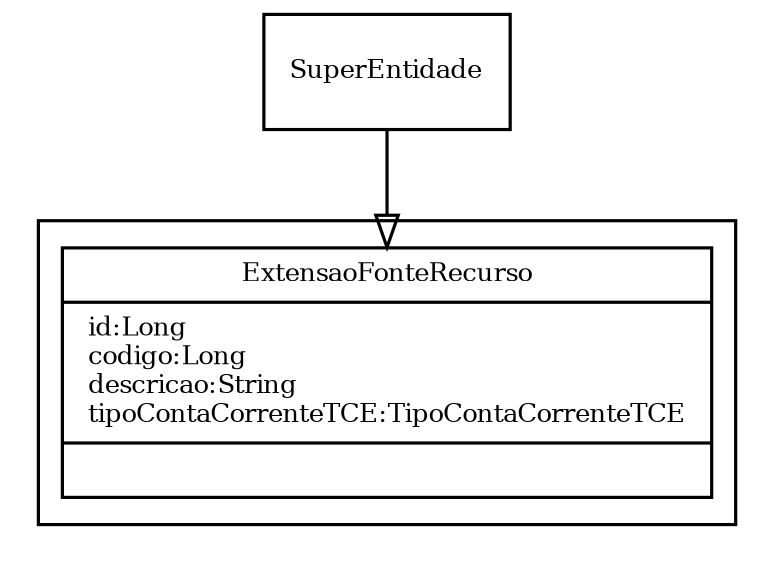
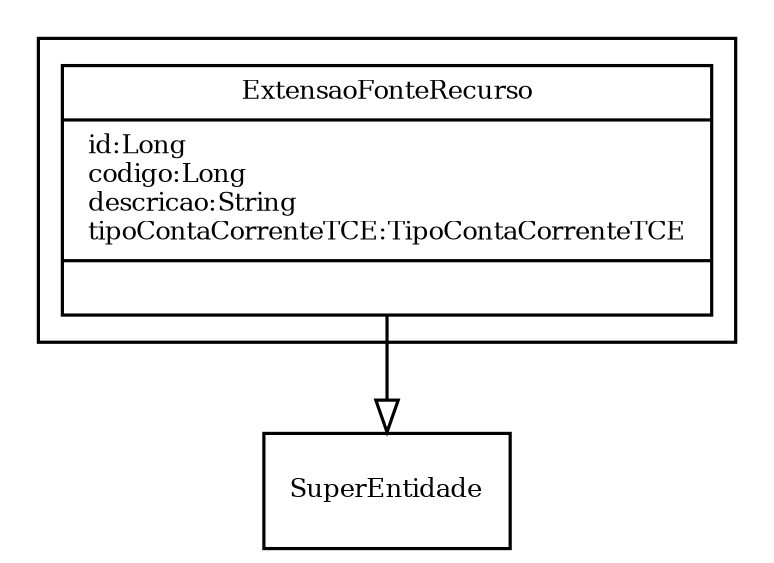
edge "SuperEntidade" -> "ExtensaoFonteRecurso": reversed
